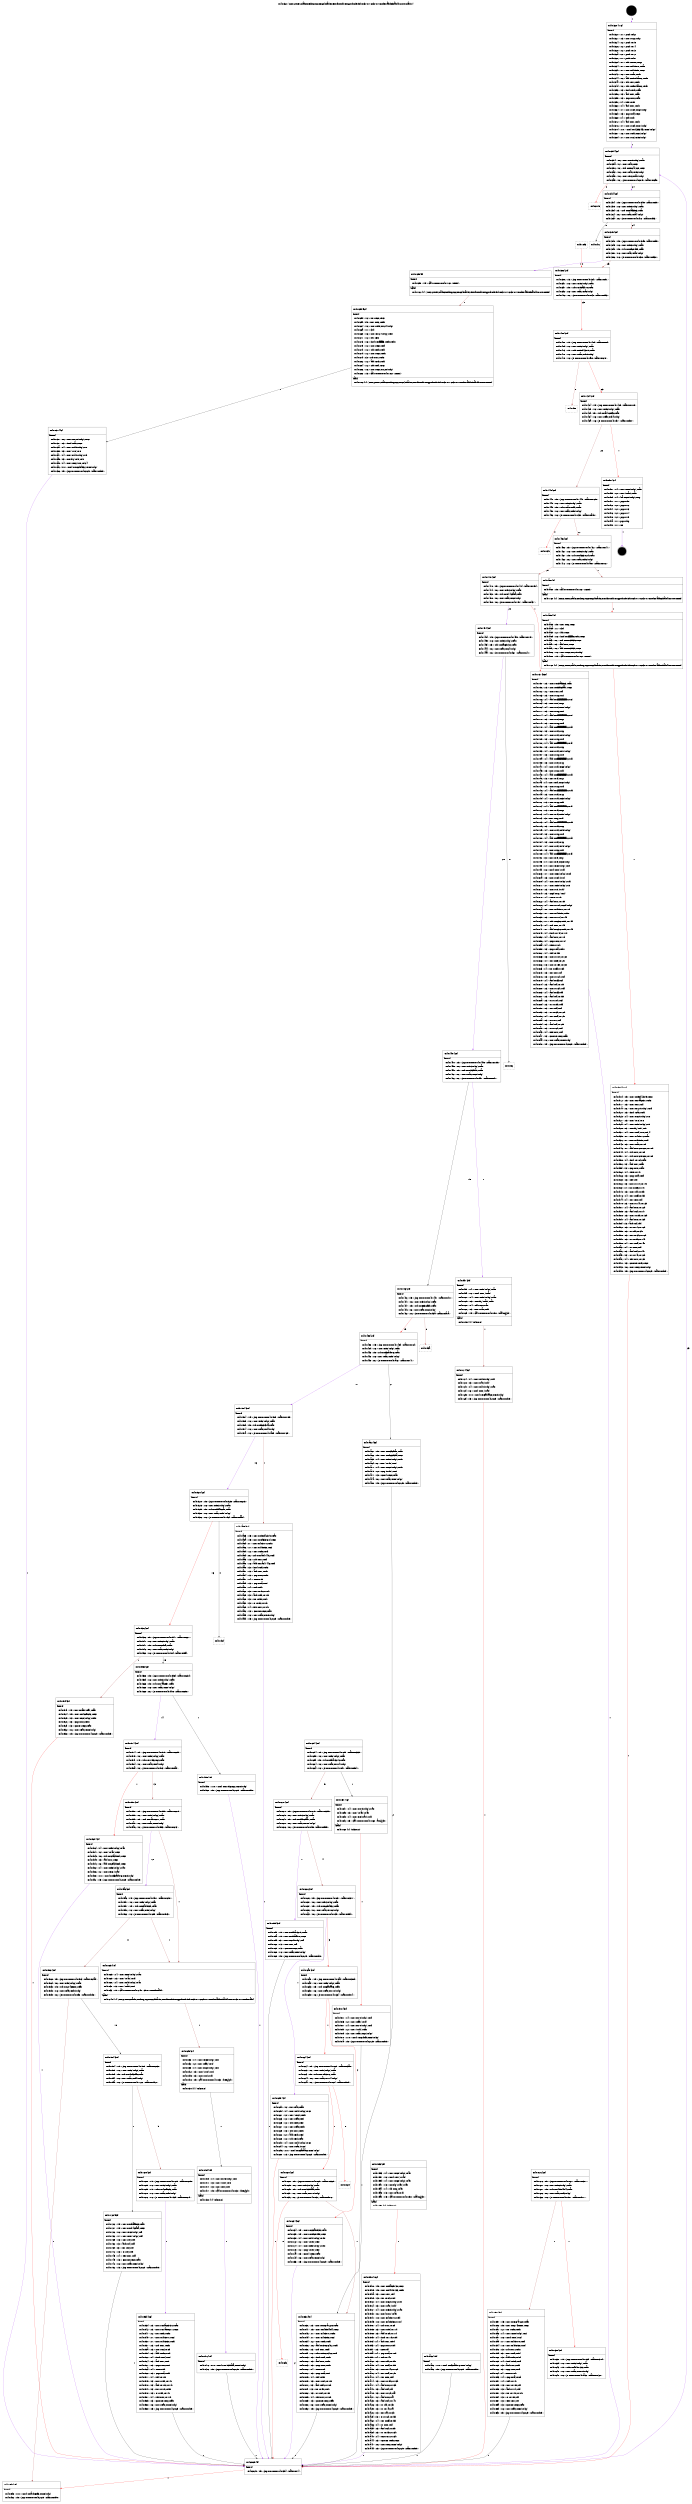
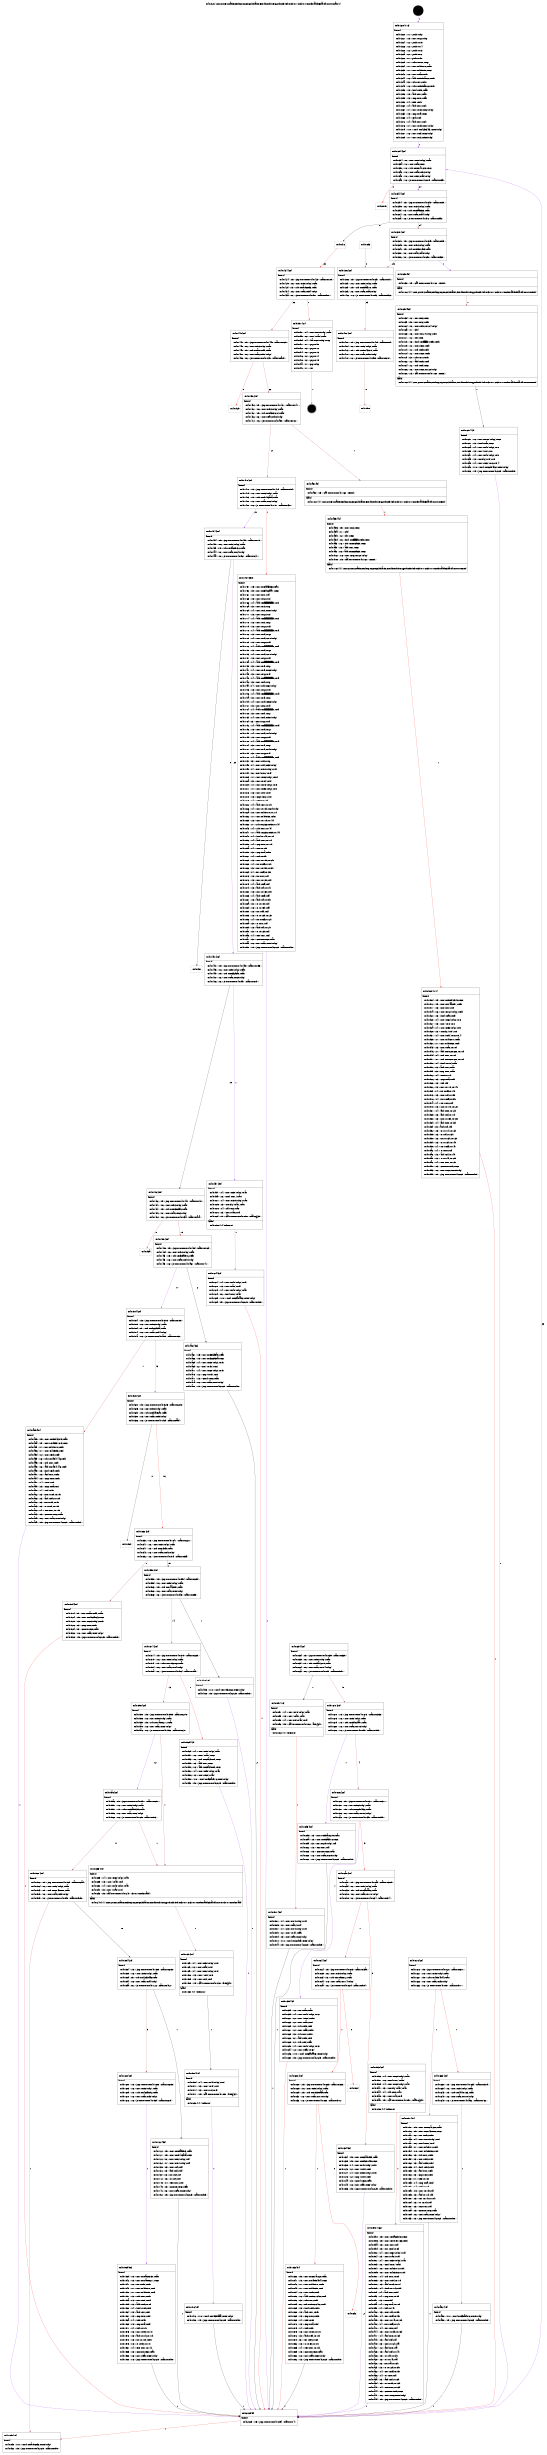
edge "0x401408 [28]" -> "0x401424 [28]": now "0x401f1c" -> "0x401424 [28]"
edge "0x401a61 [36]" -> "0x401e3c [91]": now "0x401a61 [36]" -> "0x402029 [5]"
edge "0x401638 [28]" -> "0x401a52 [15]": added, label "1"
